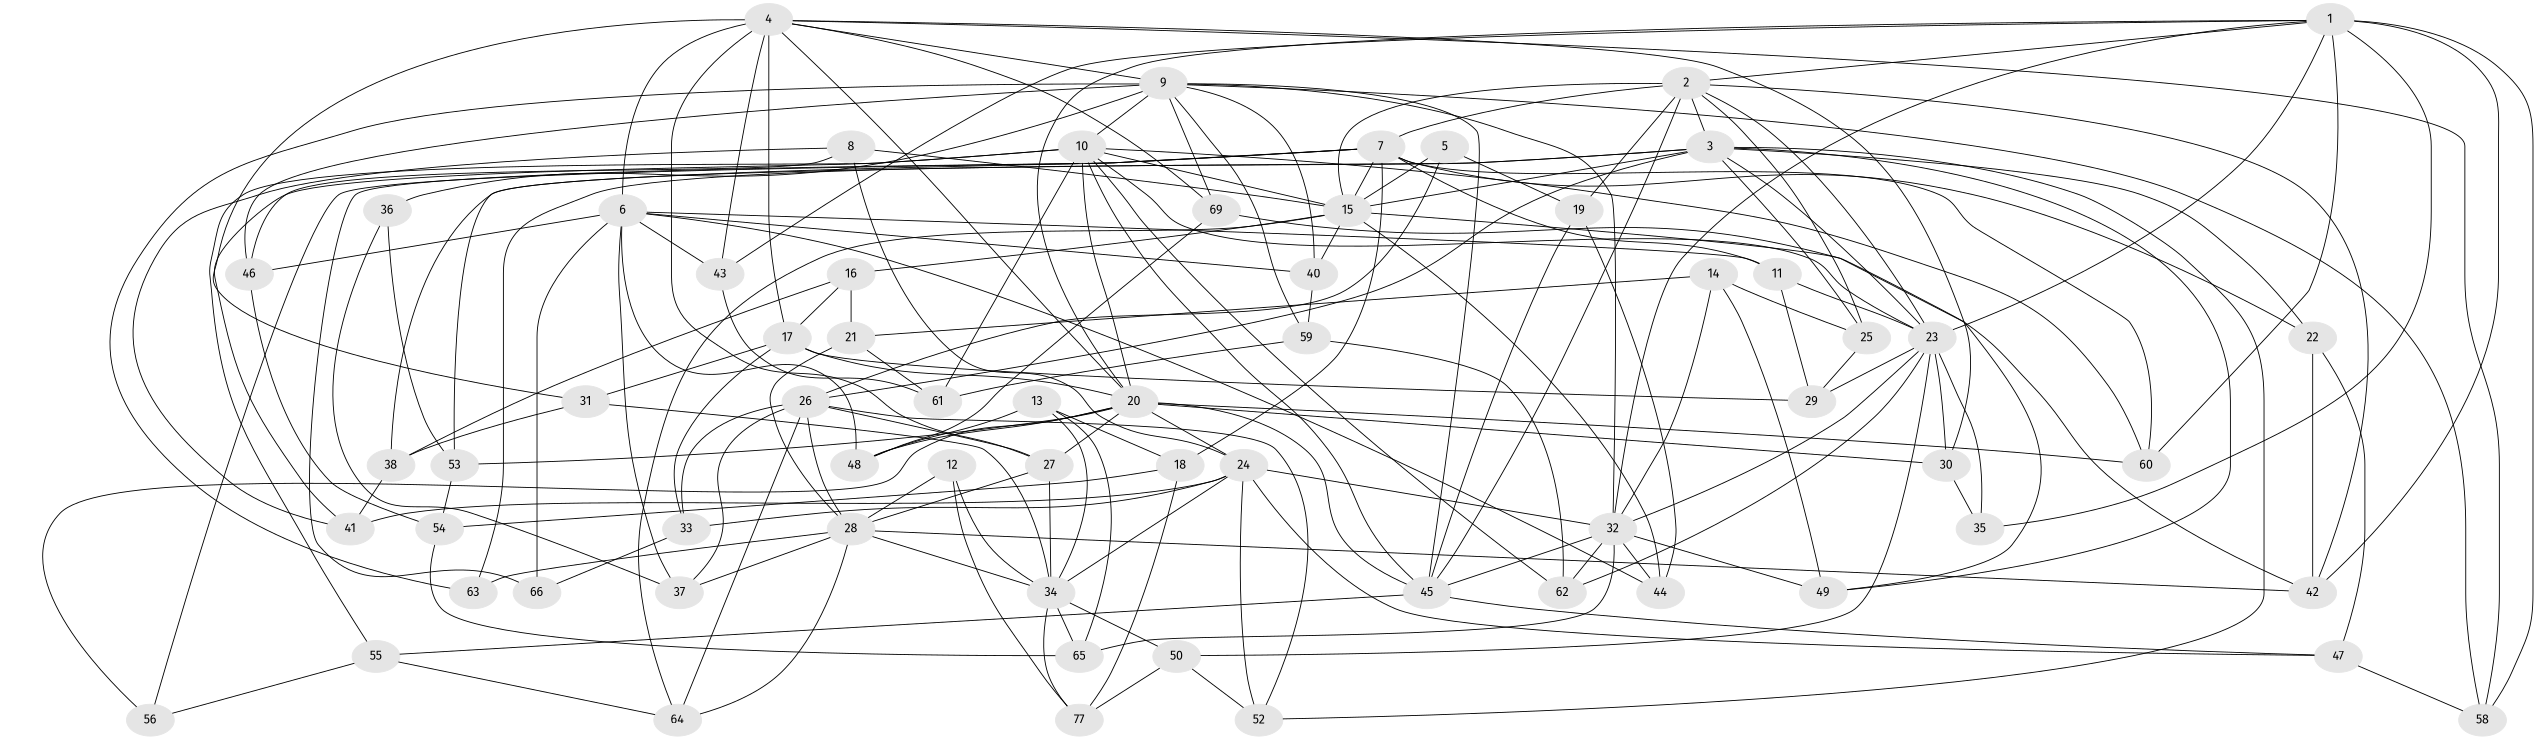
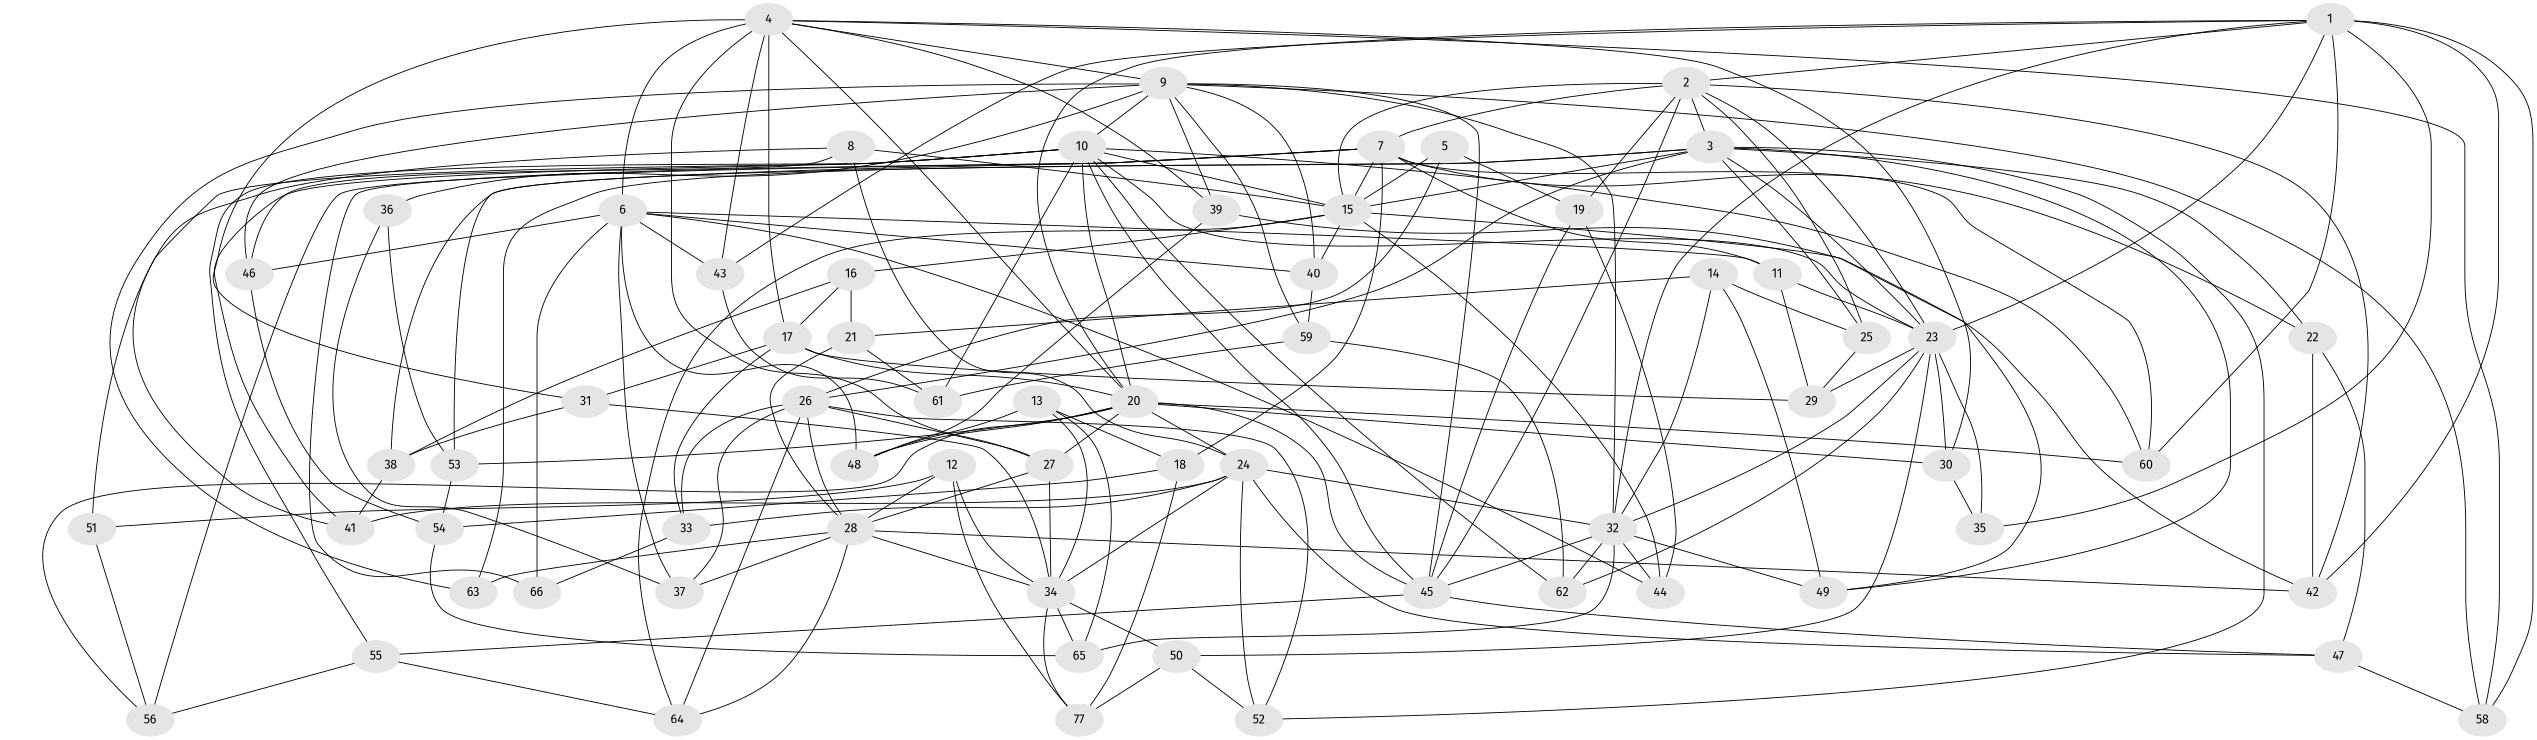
node "69": label "69" -> "39"
node "51": added
